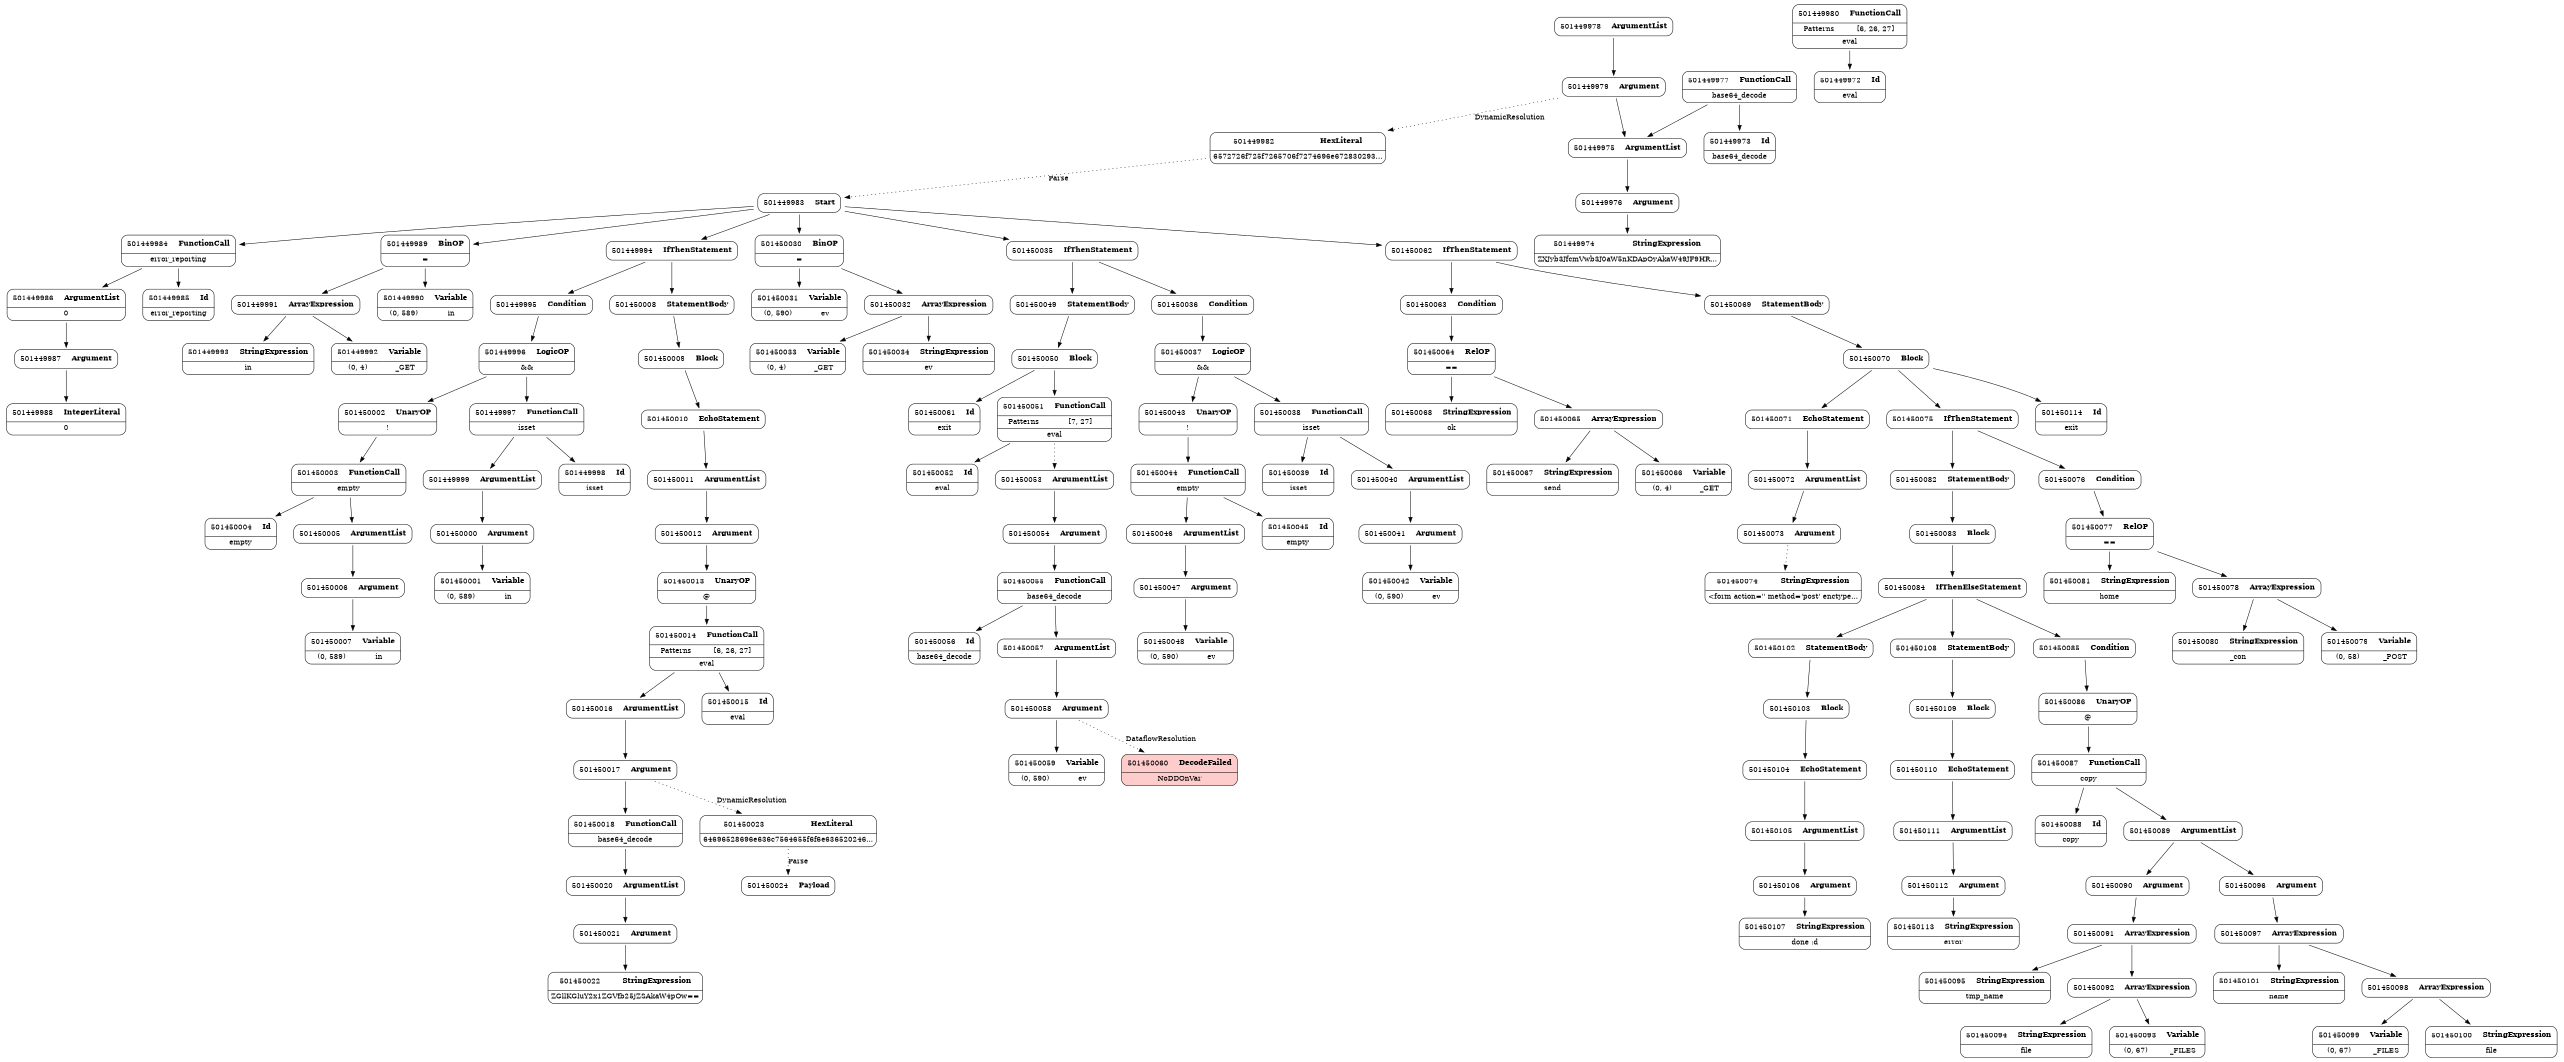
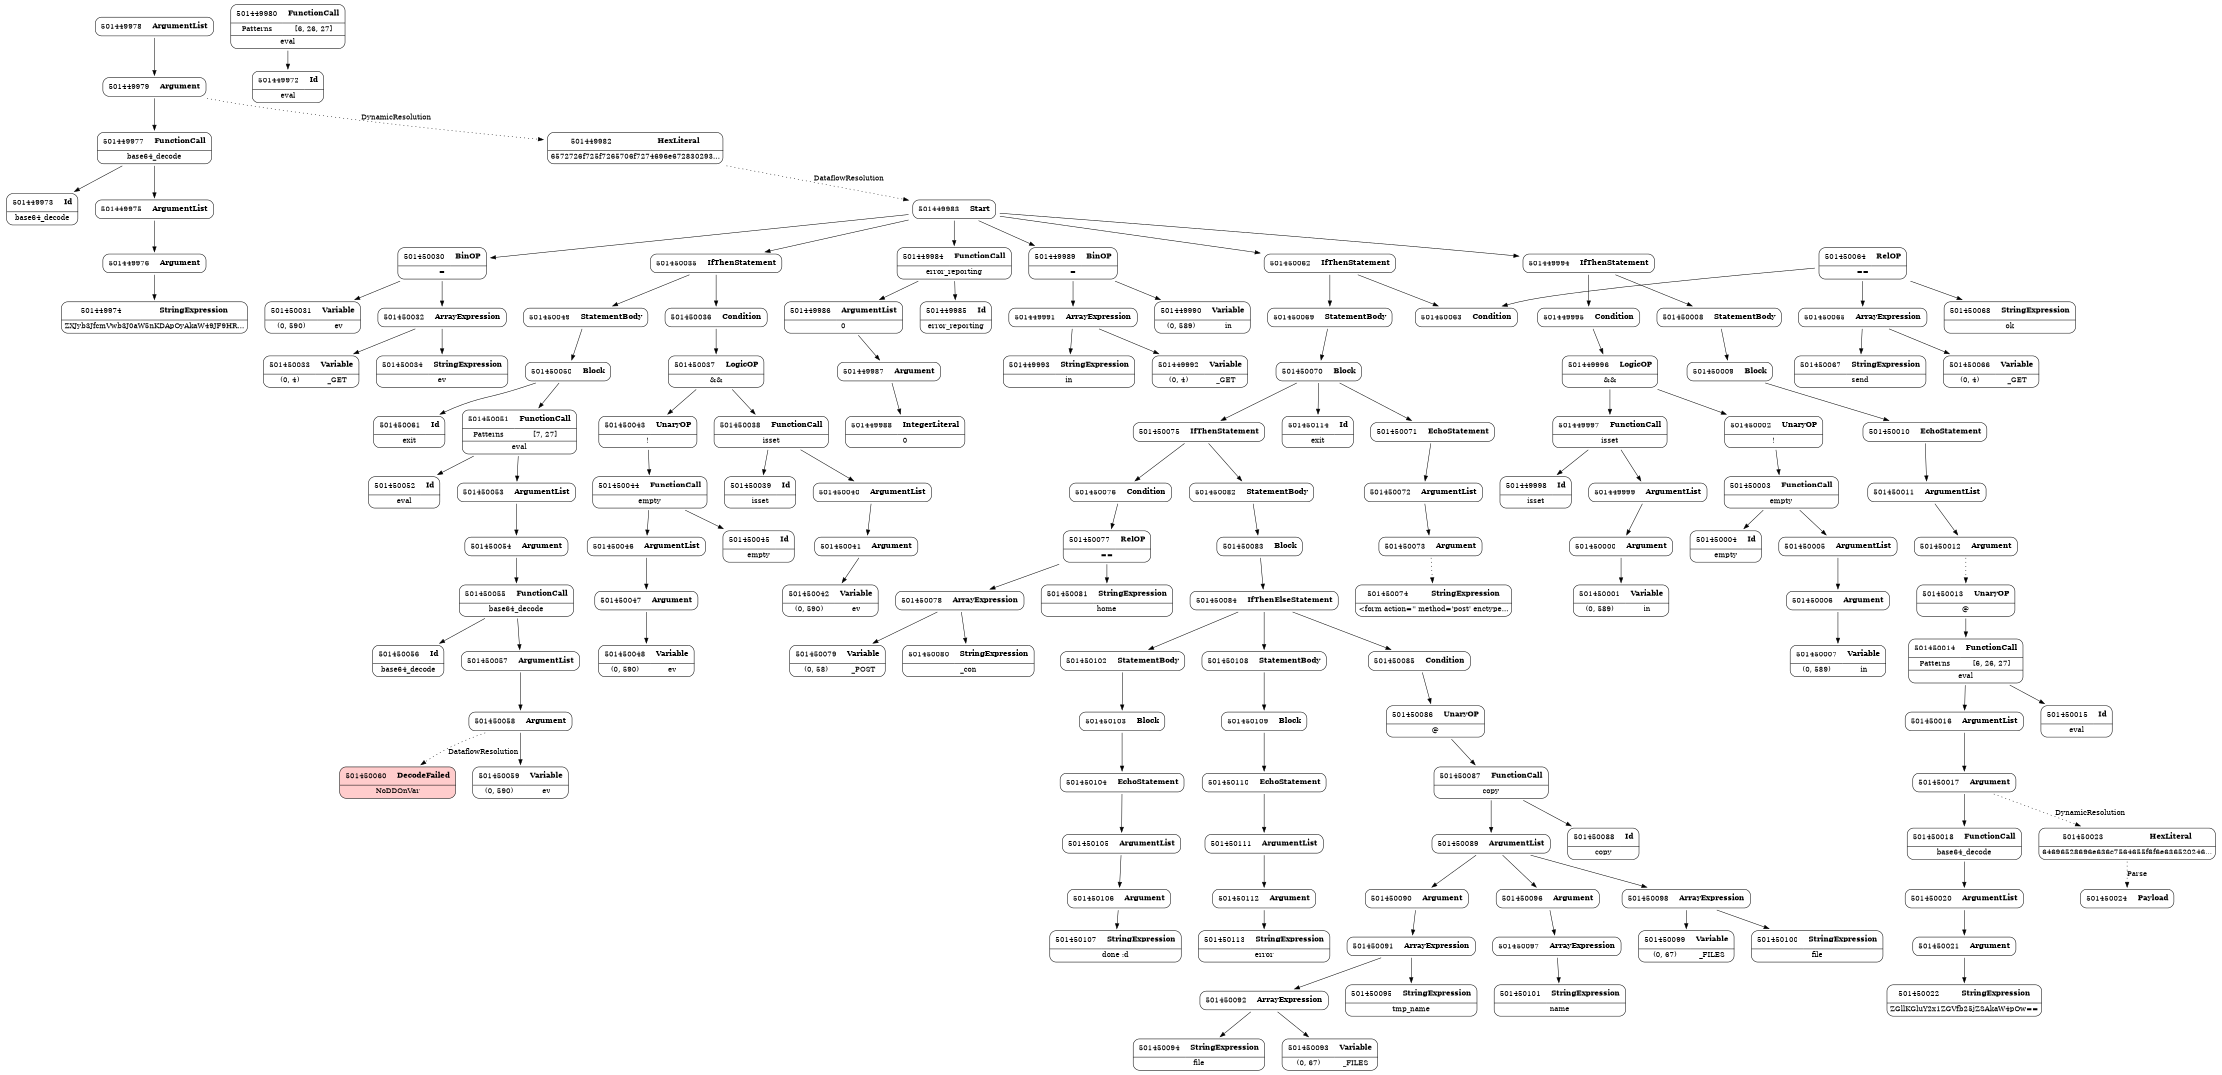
edge "501449979" -> "501449975": now "501449979" -> "501449977"
edge "501449982" -> "501449983": label "Parse" -> "DataflowResolution"
edge "501450063" -> "501450064": reversed
edge "501450051" -> "501450053": style dotted -> solid
edge "501450012" -> "501450013": style solid -> dotted
edge "501450097" -> "501450098": now "501450089" -> "501450098"
